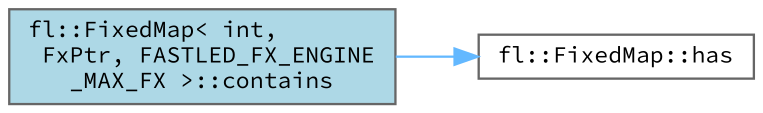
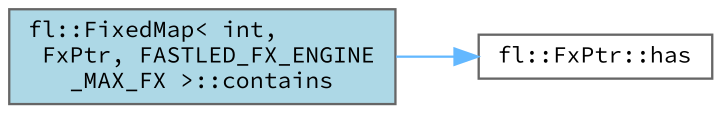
node "fl::FixedMap::has": label "fl::FixedMap::has" -> "fl::FxPtr::has"
